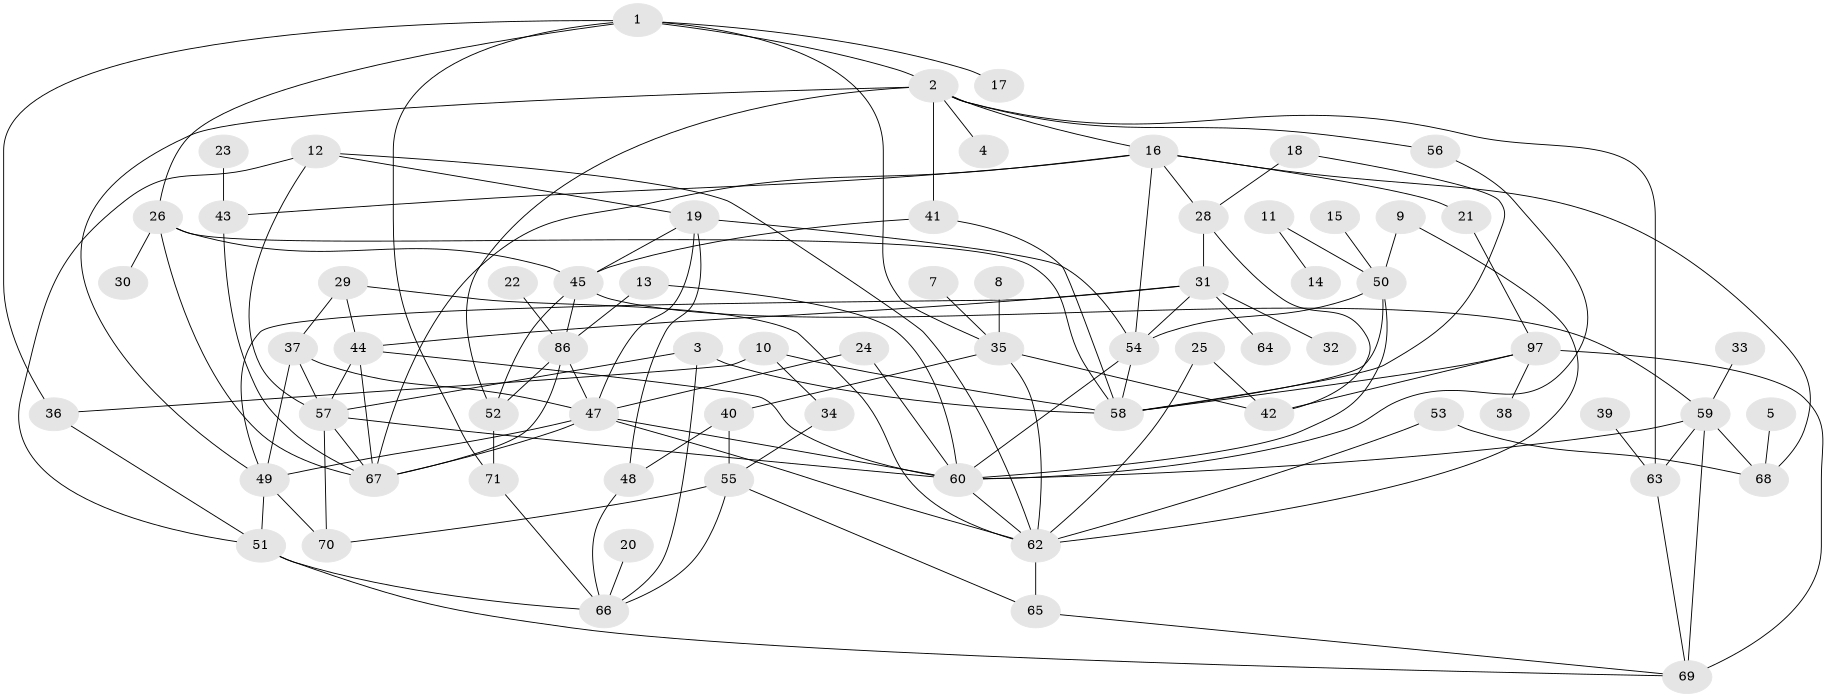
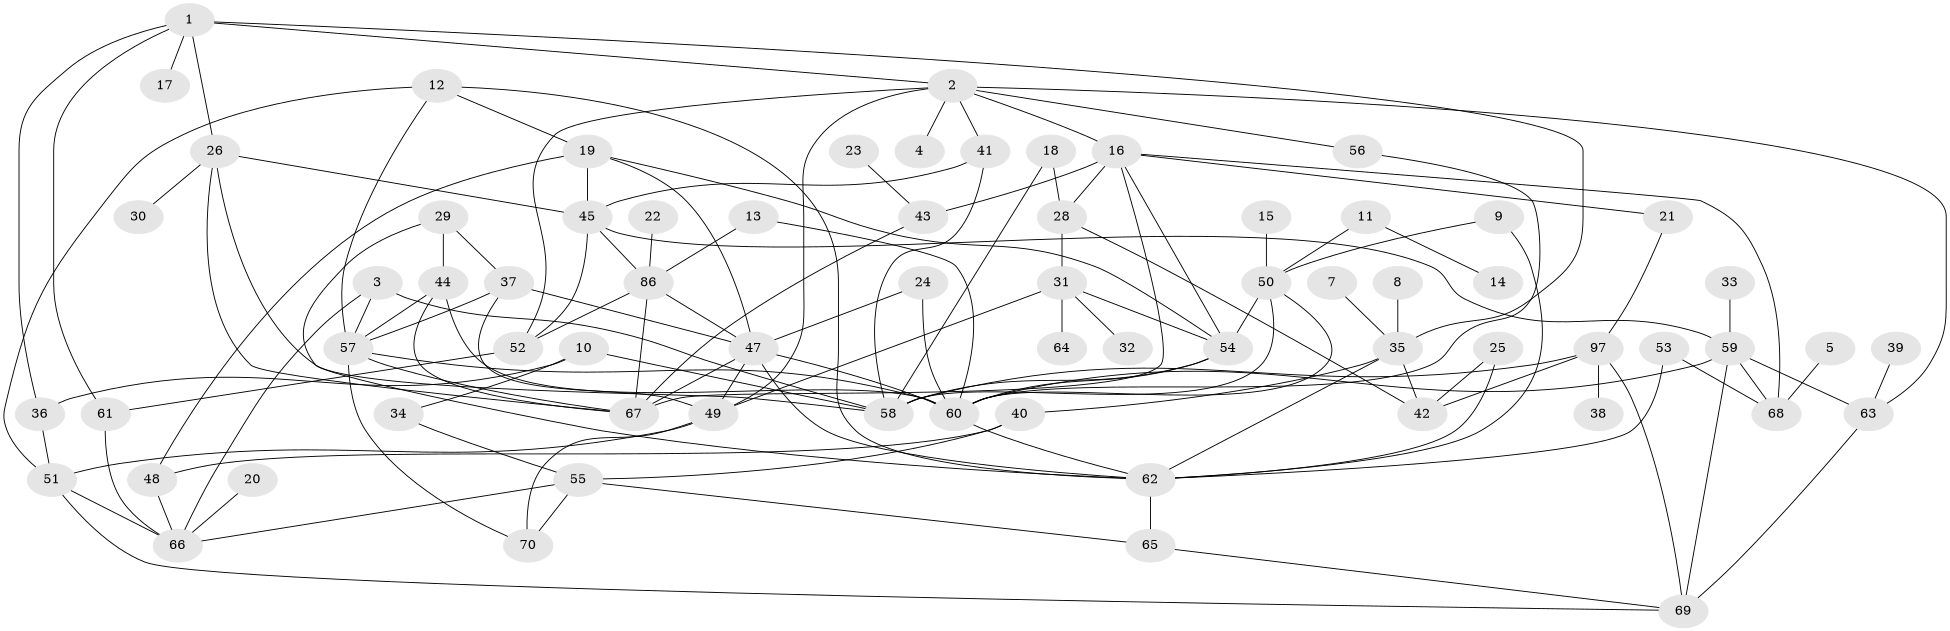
edge "31" -- "44": removed
node "71": label "71" -> "61"
